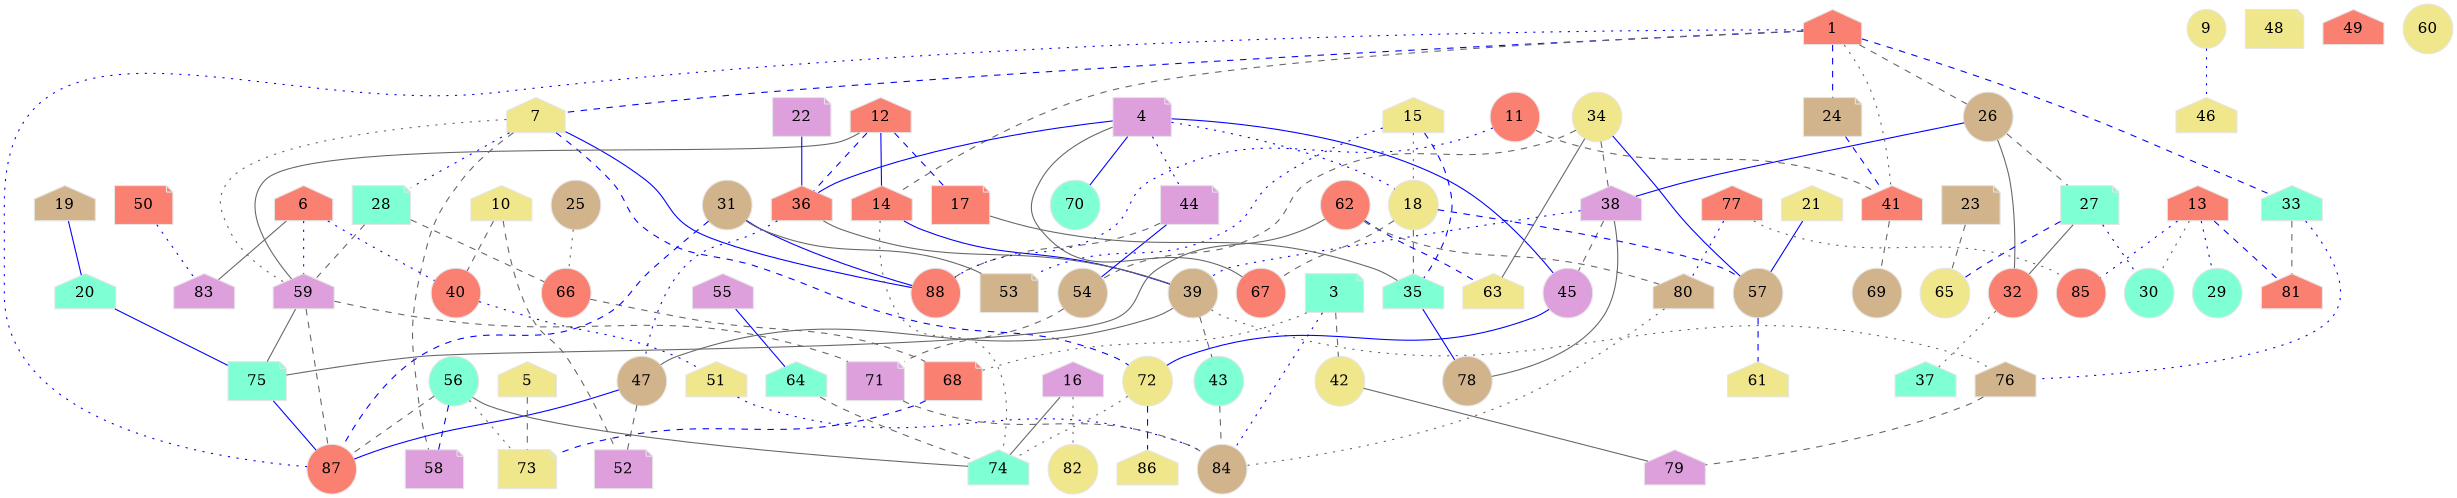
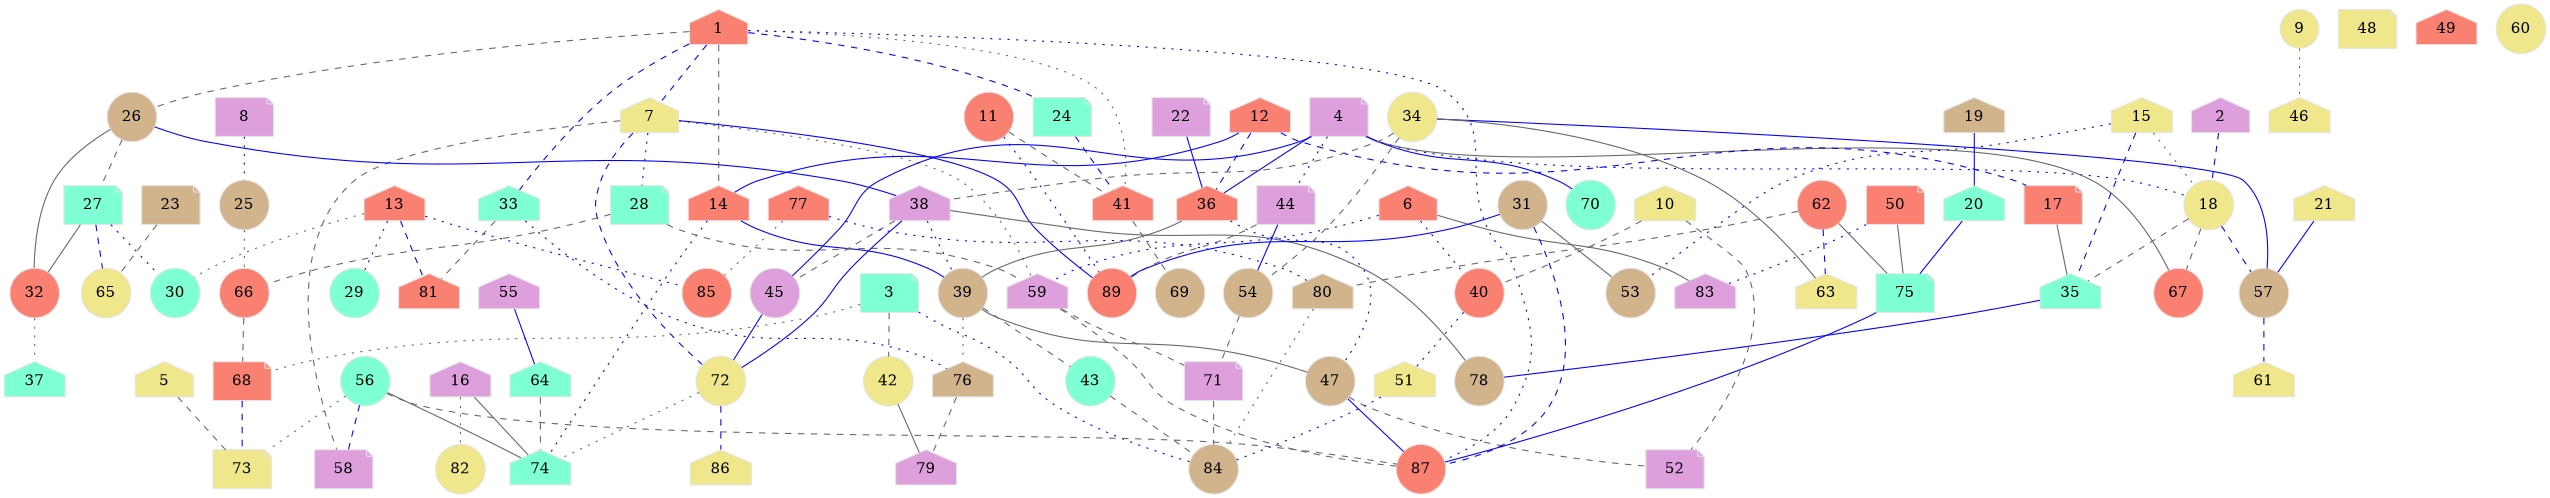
edge "9" -- "46": color blue -> gray40
node "8": added
node "24": fillcolor tan -> aquamarine
node "2": added
edge "12" -- "59": removed
node "88": label "88" -> "89"
node "53": shape note -> circle
edge "38" -- "72": added
edge "59" -- "75": now "50" -- "75"
edge "14" -- "74": color gray40 -> blue
